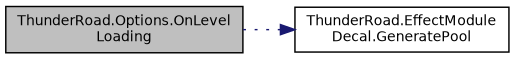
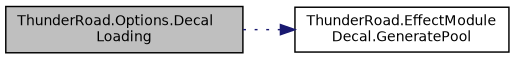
node "ThunderRoad.Options.OnLevel Loading": label "ThunderRoad.Options.OnLevel Loading" -> "ThunderRoad.Options.Decal Loading"
